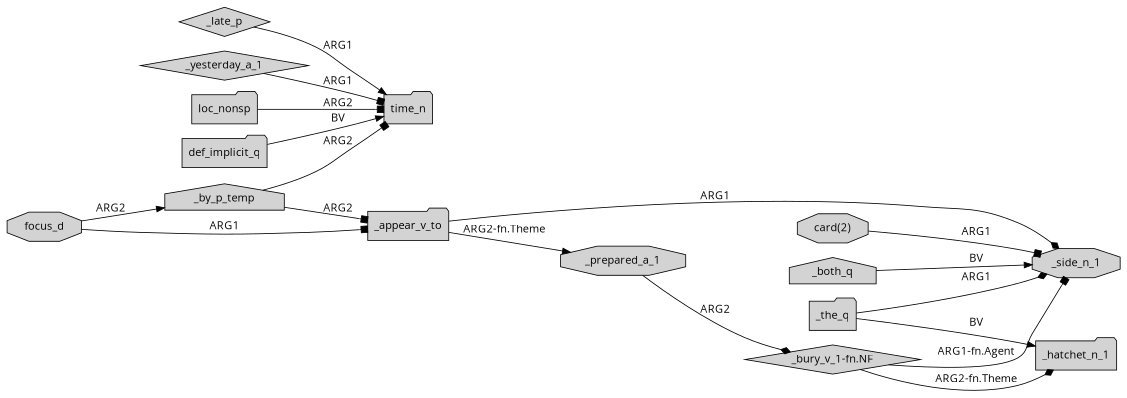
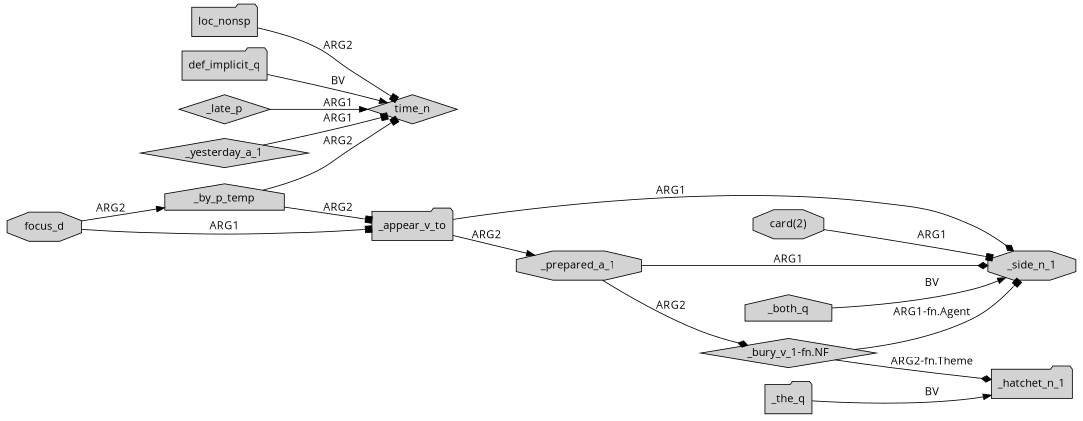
node "time_n": shape folder -> diamond
edge "_appear_v_to" -> "_prepared_a_1": label "ARG2-fn.Theme" -> "ARG2"
edge "_the_q" -> "_side_n_1": now "_prepared_a_1" -> "_side_n_1"
